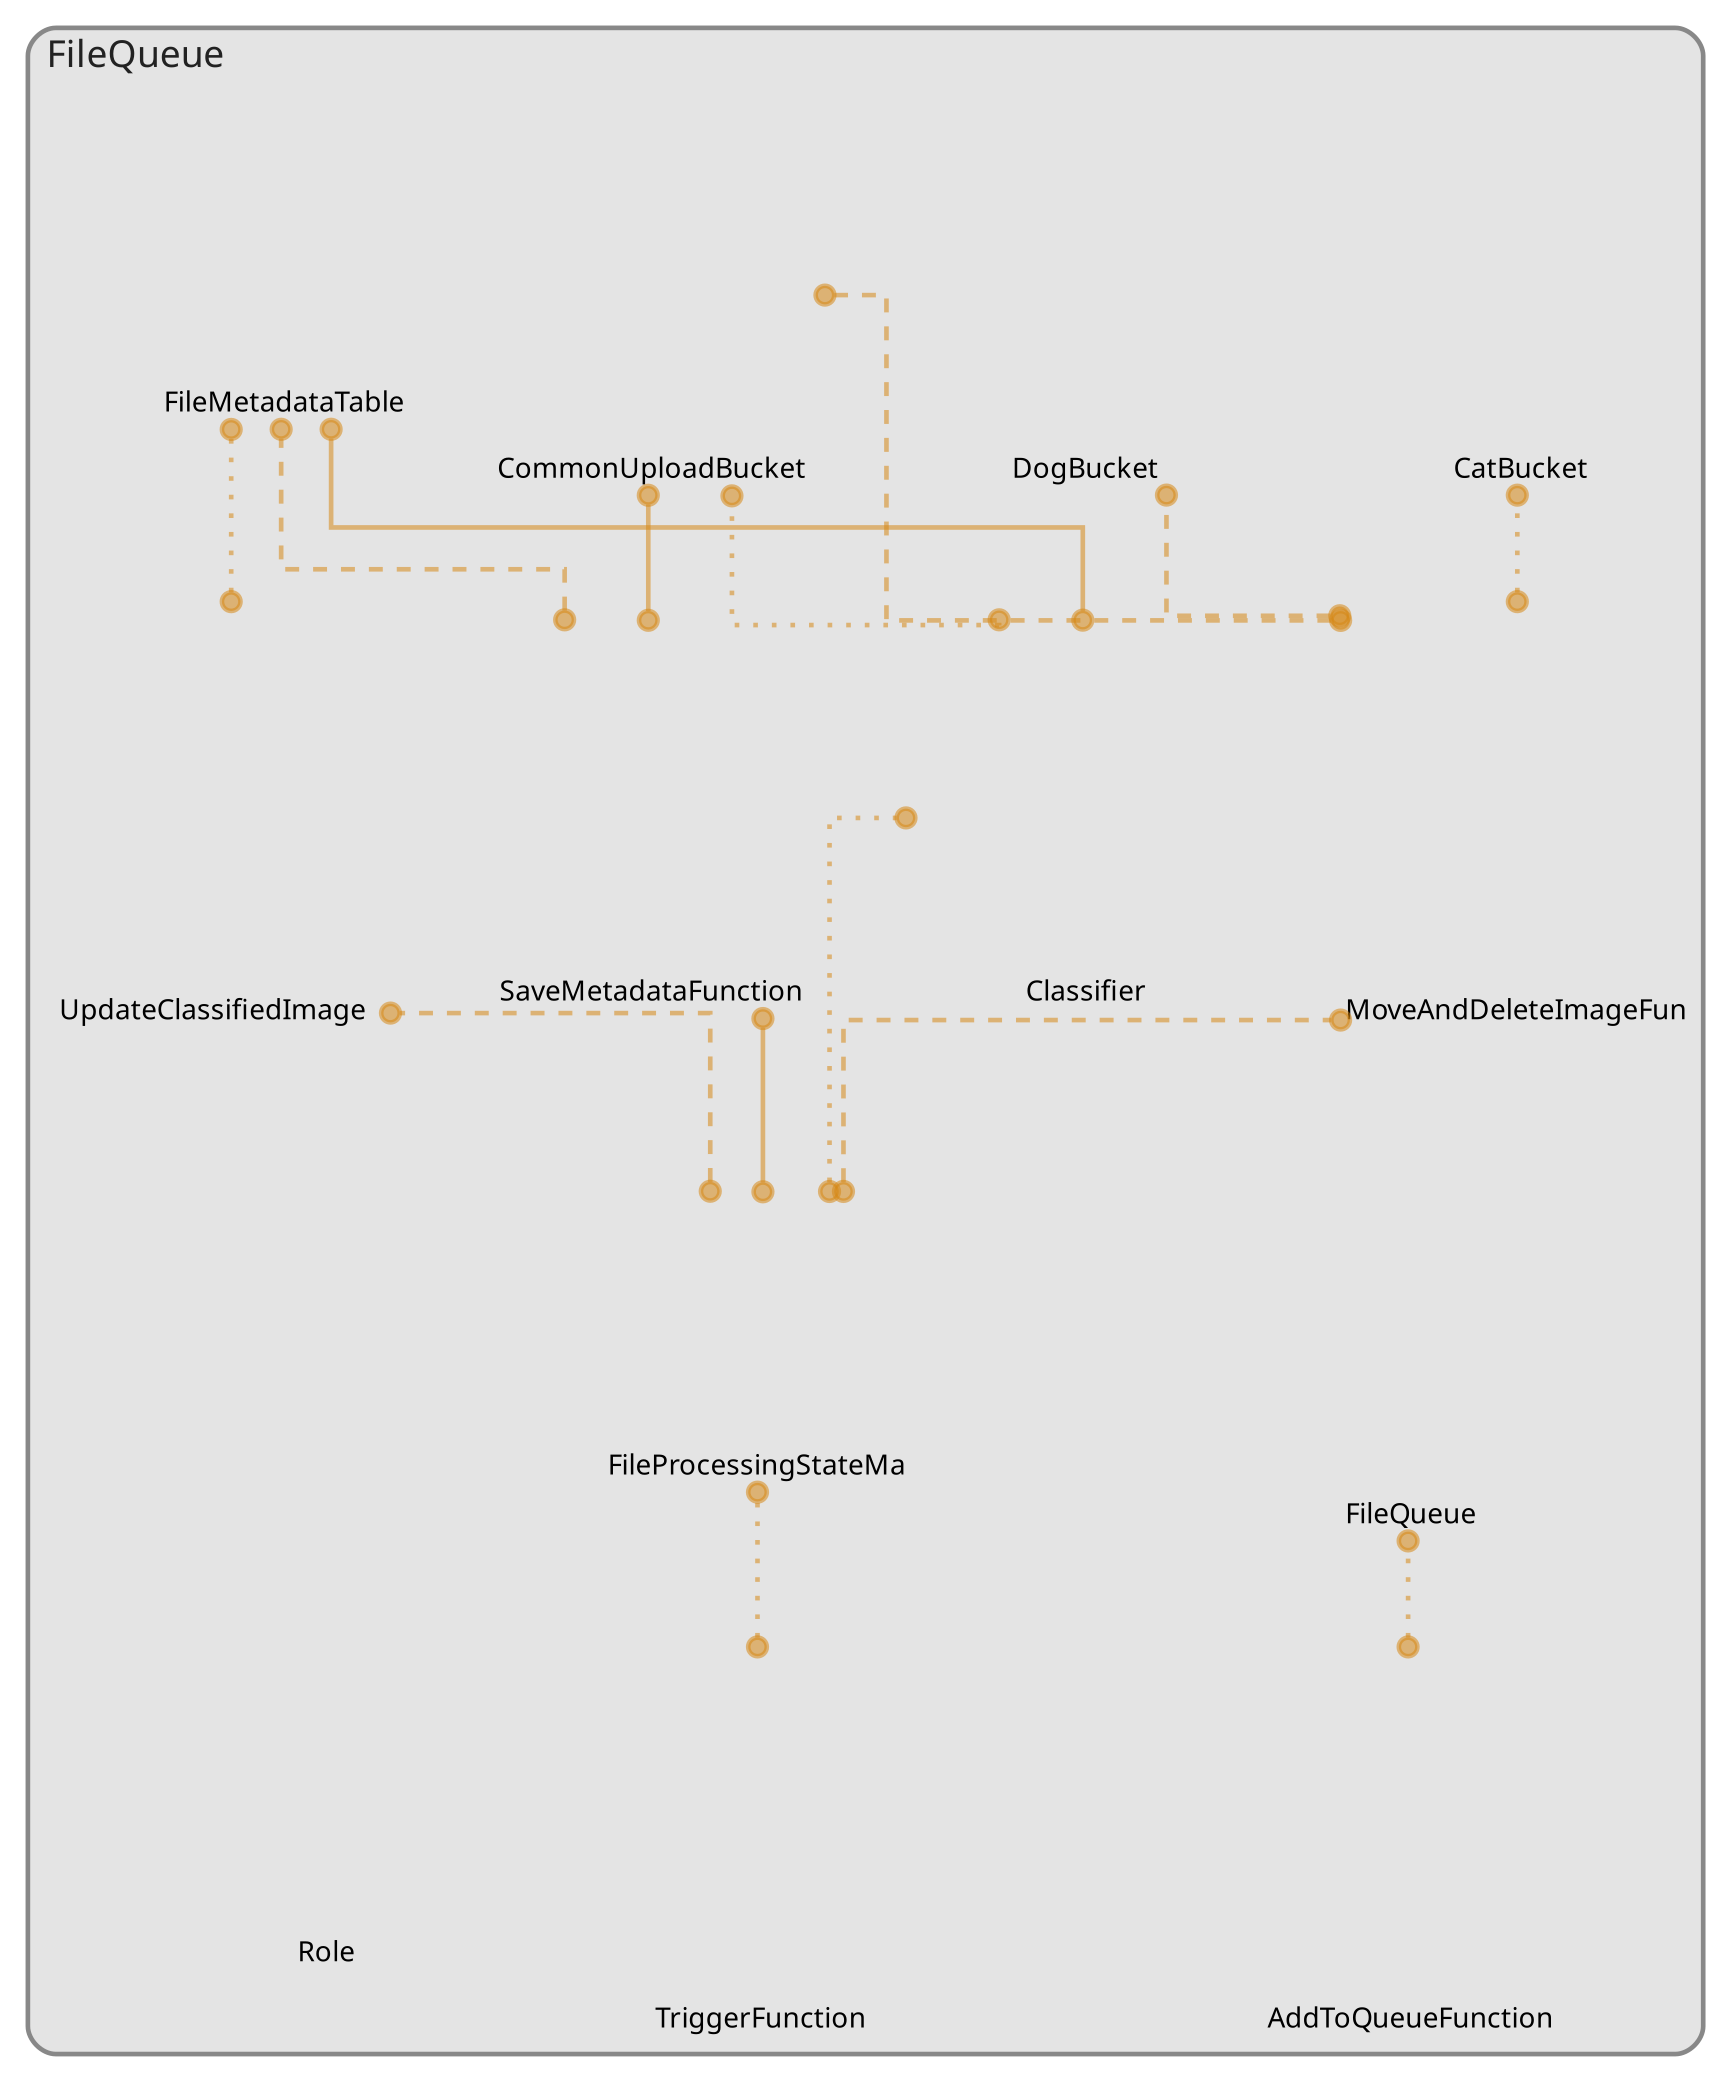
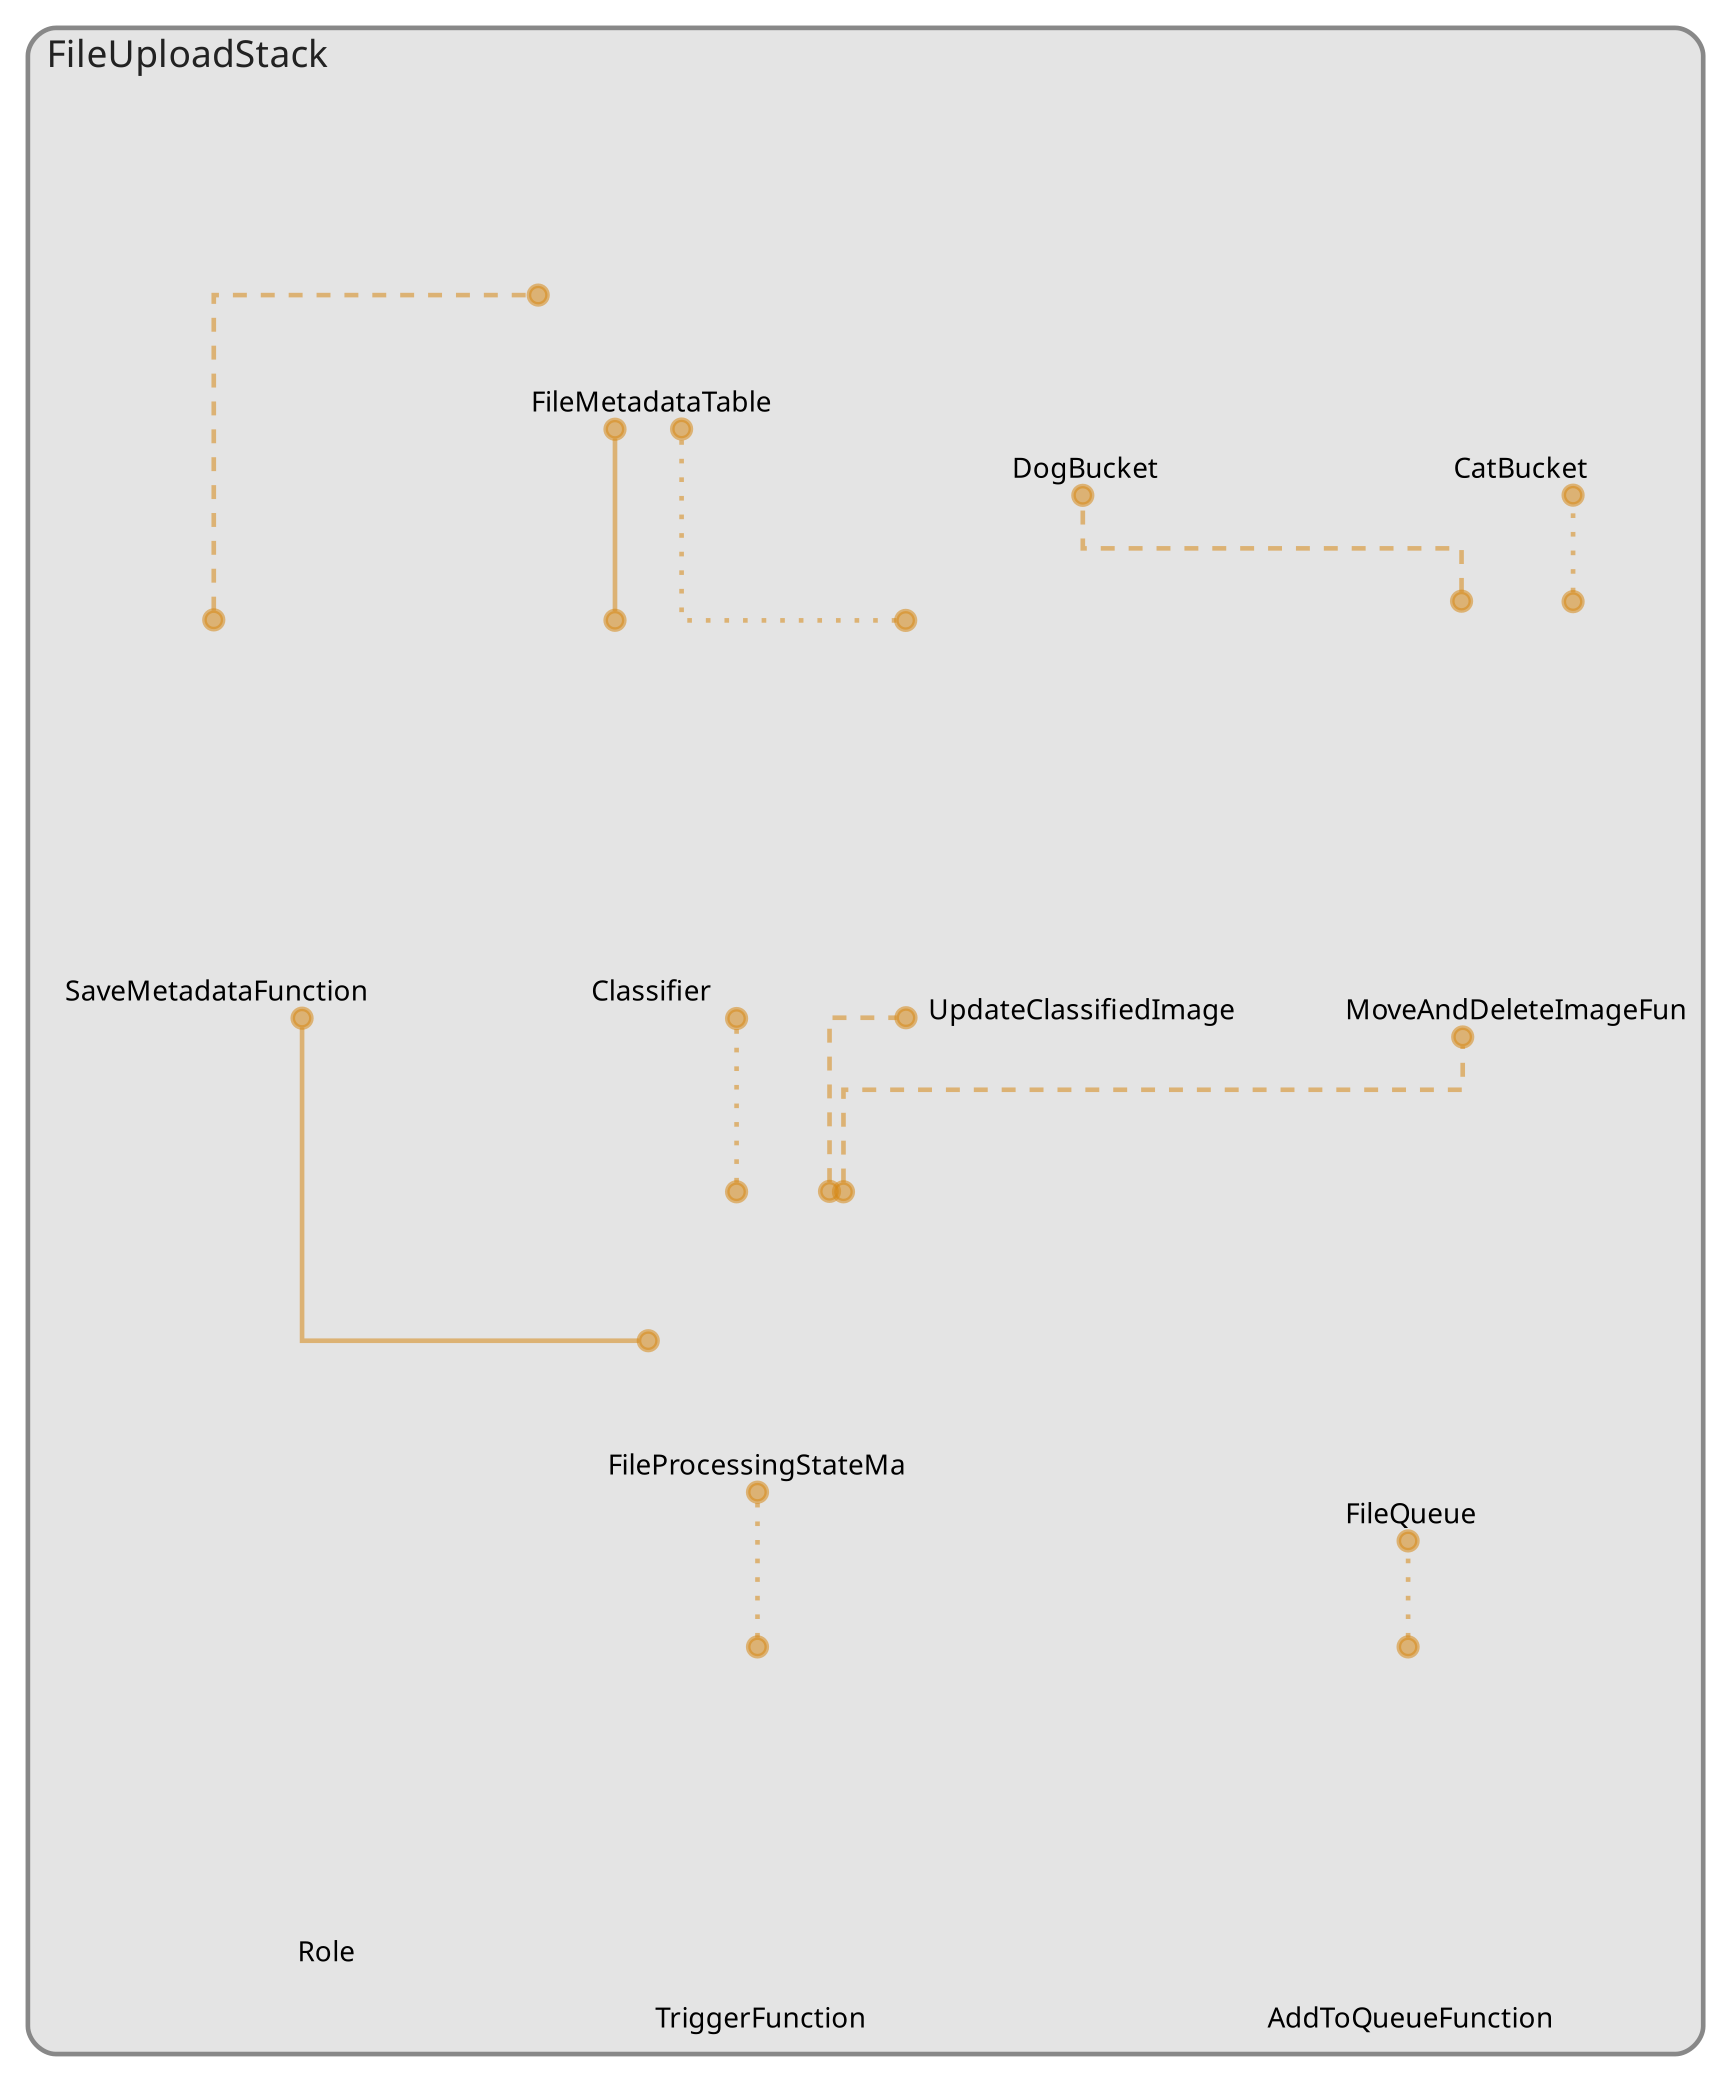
cluster "FileQueue": label "FileQueue" -> "FileUploadStack"
node "CommonUploadBucket": removed
